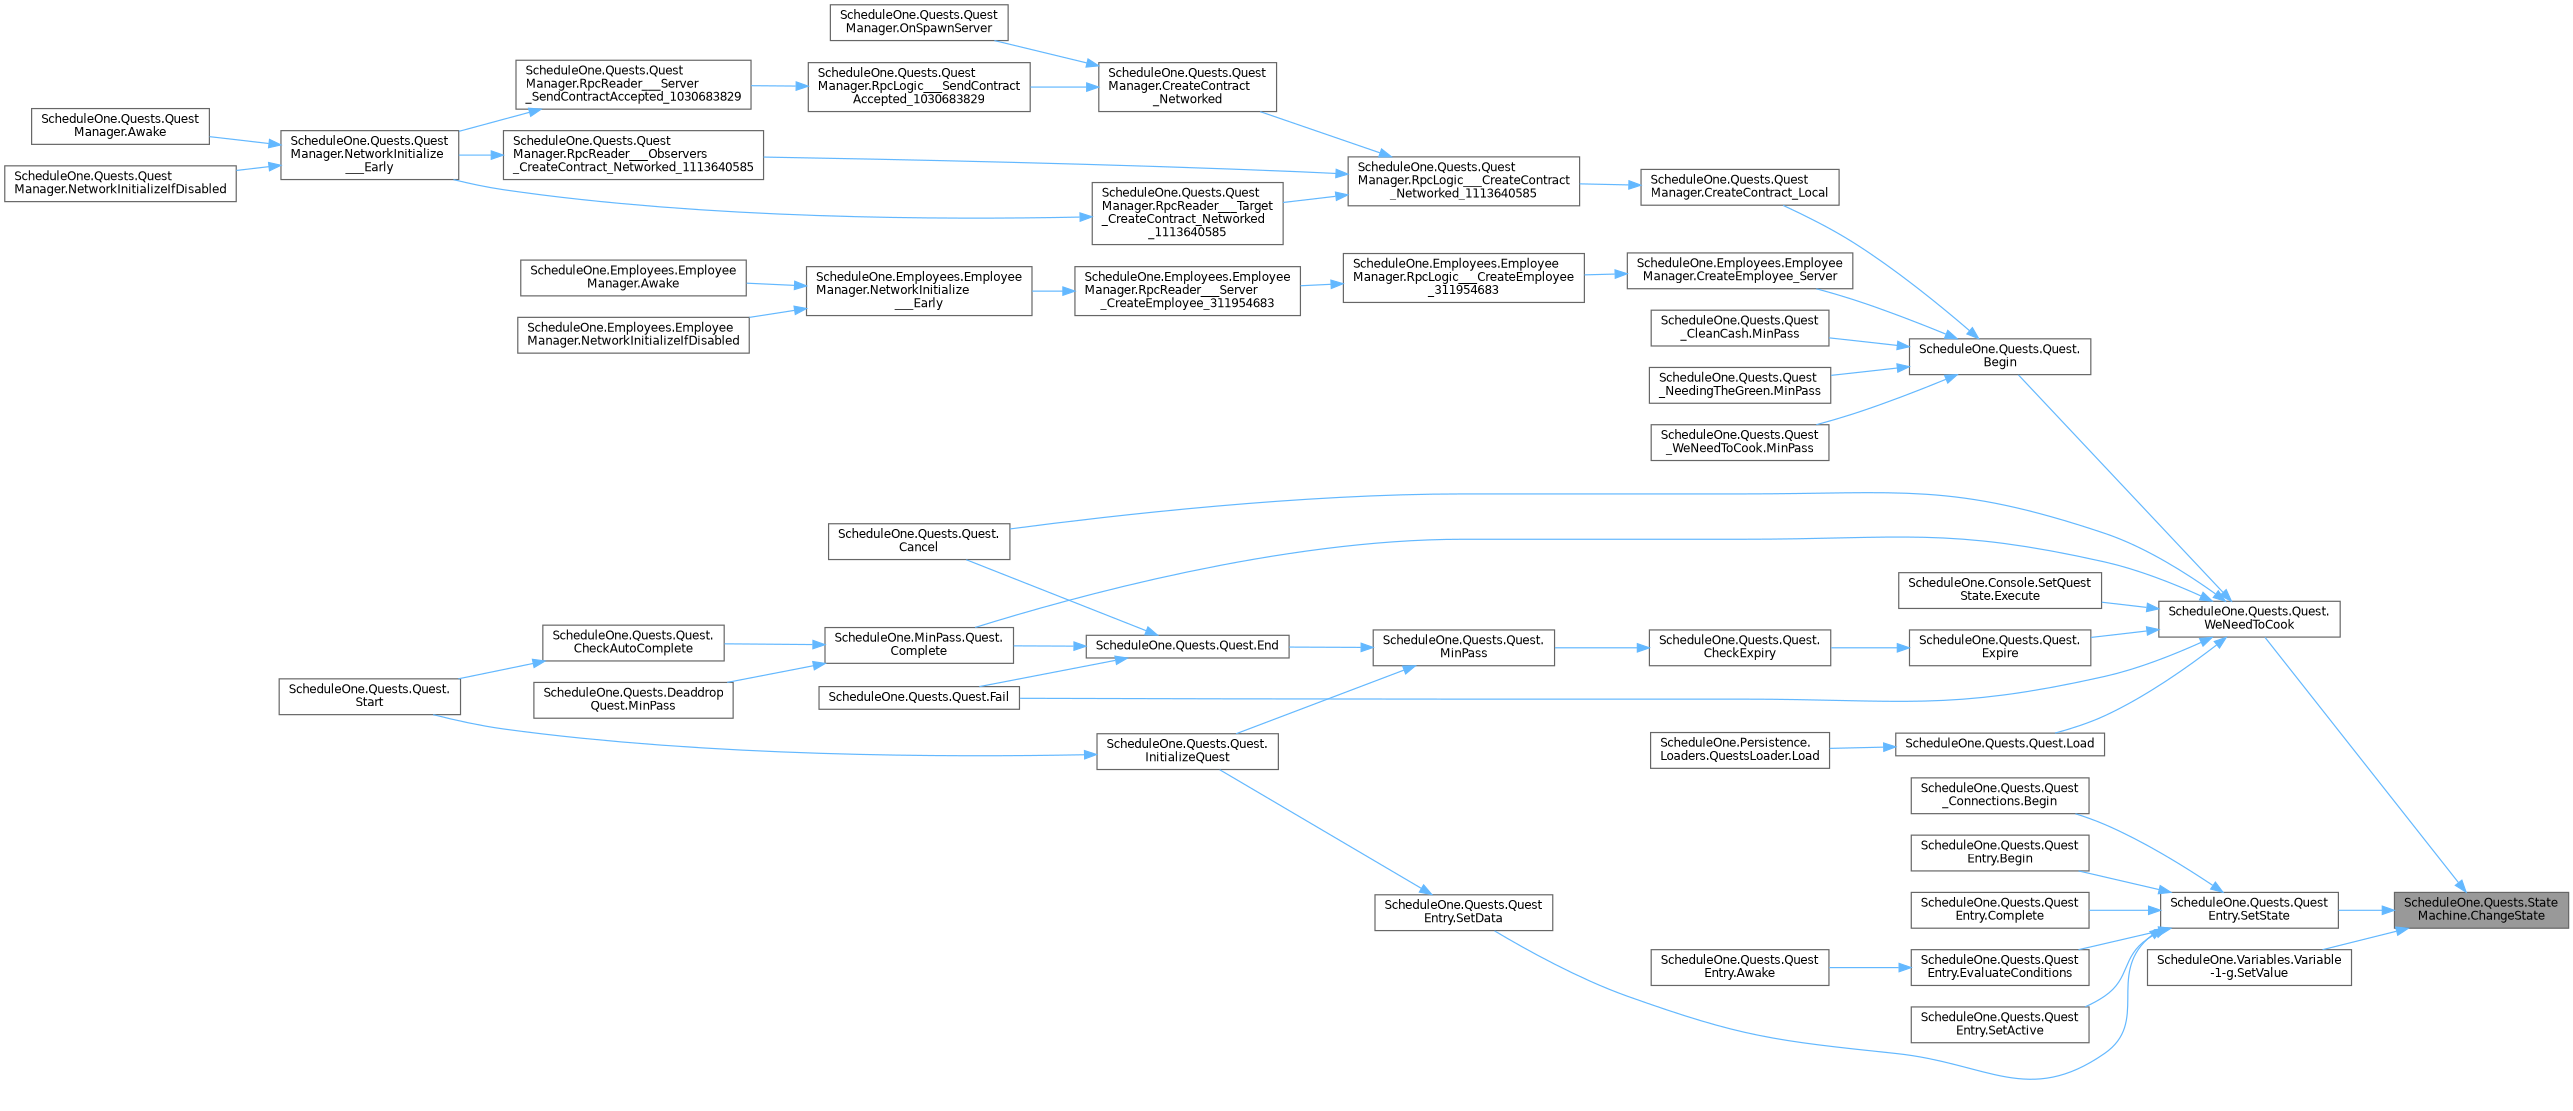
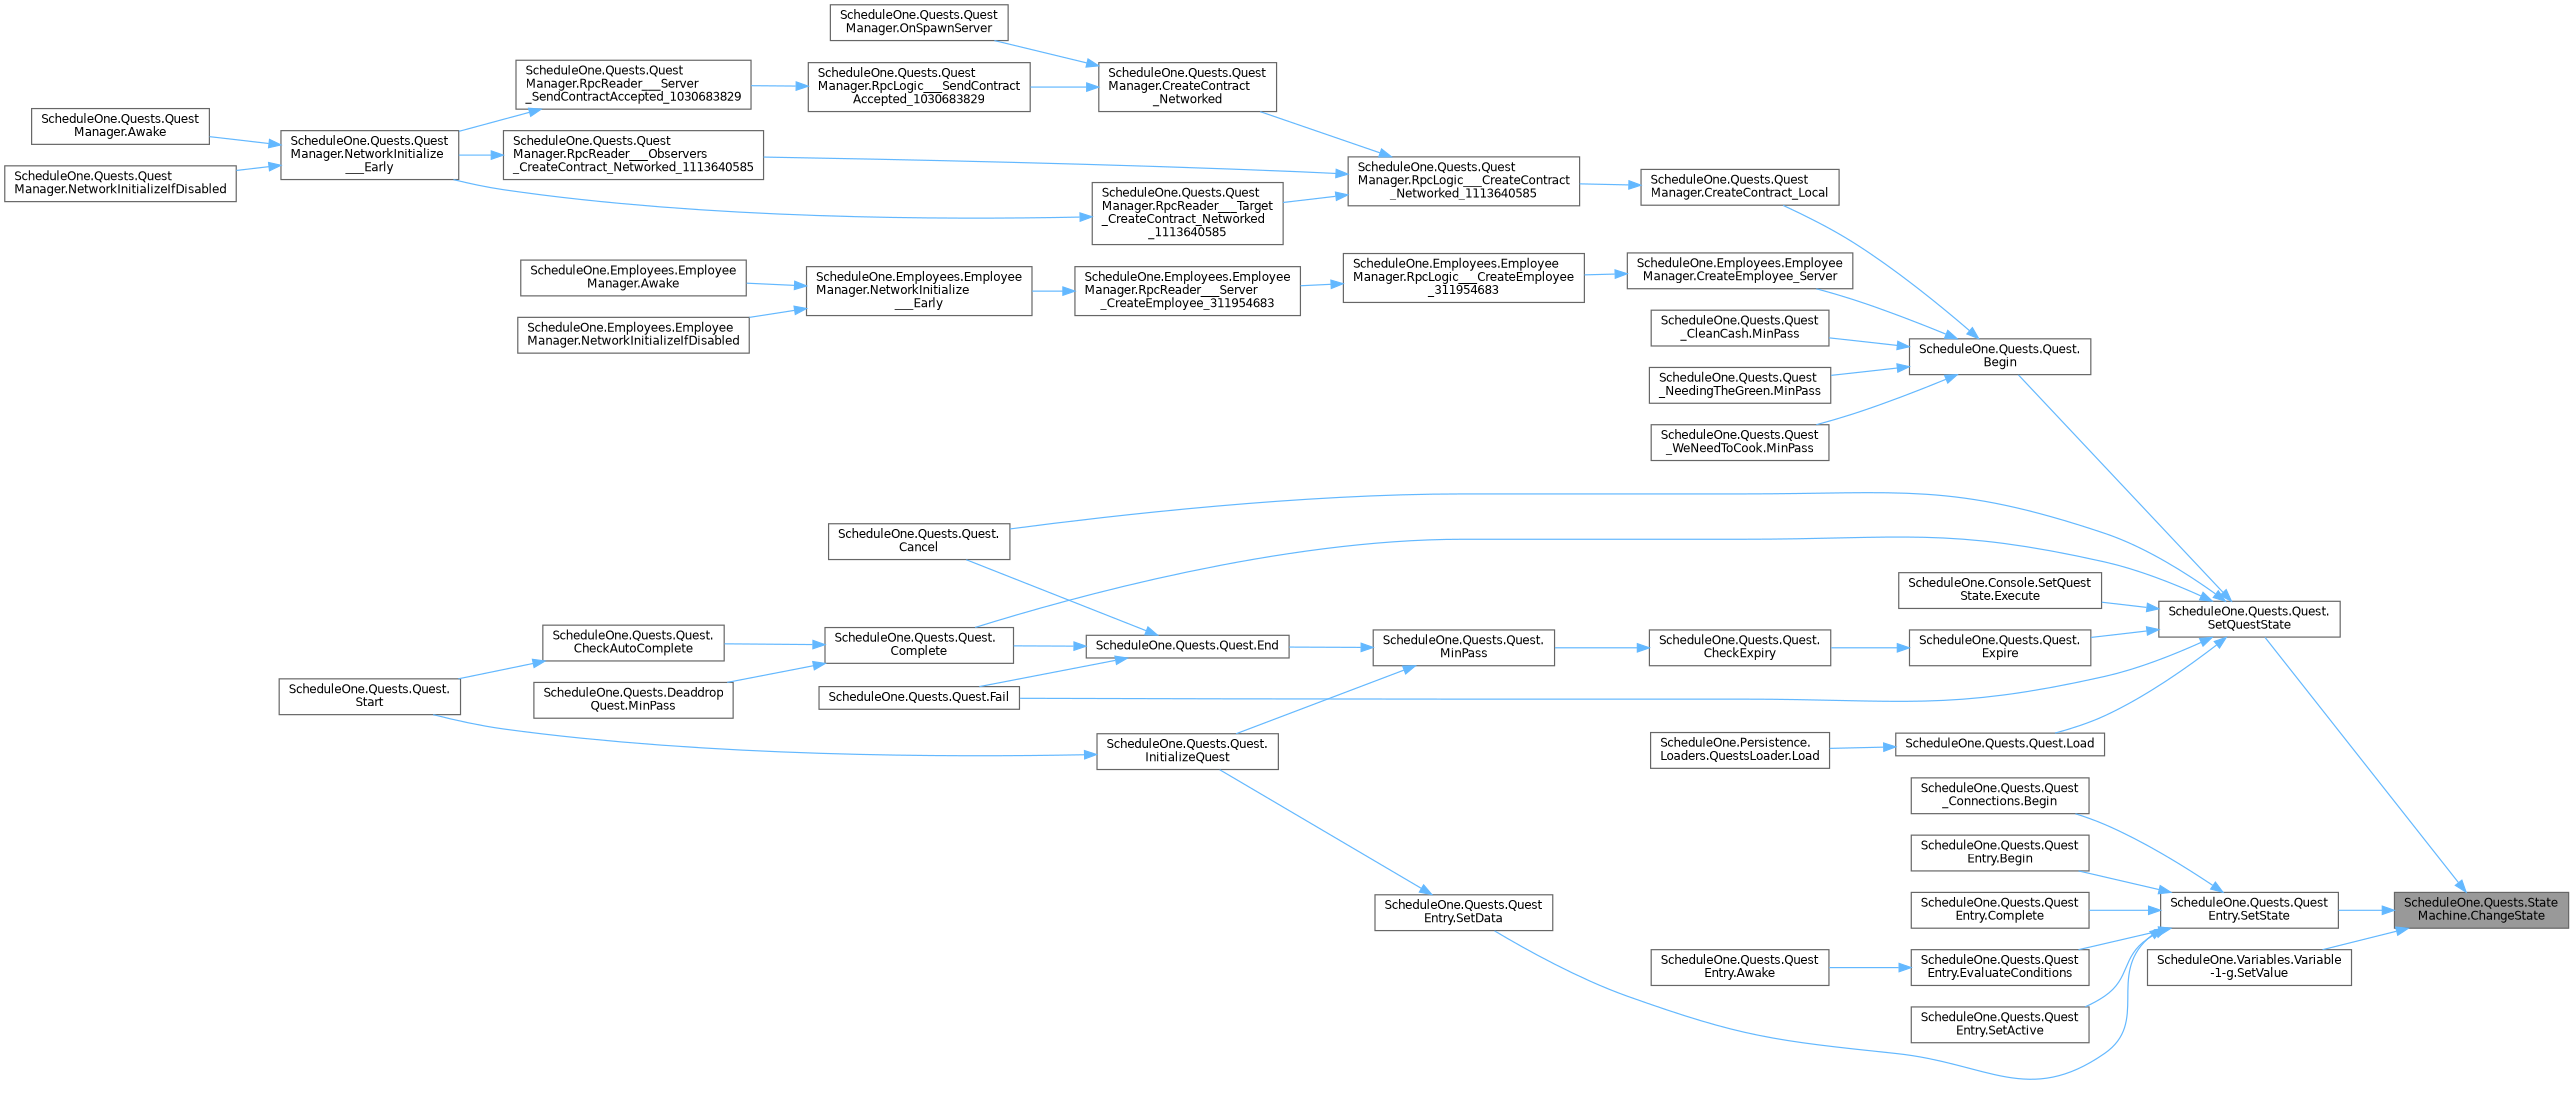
node "ScheduleOne.Quests.Quest. WeNeedToCook": label "ScheduleOne.Quests.Quest. WeNeedToCook" -> "ScheduleOne.Quests.Quest. SetQuestState"
node "ScheduleOne.MinPass.Quest. Complete": label "ScheduleOne.MinPass.Quest. Complete" -> "ScheduleOne.Quests.Quest. Complete"
